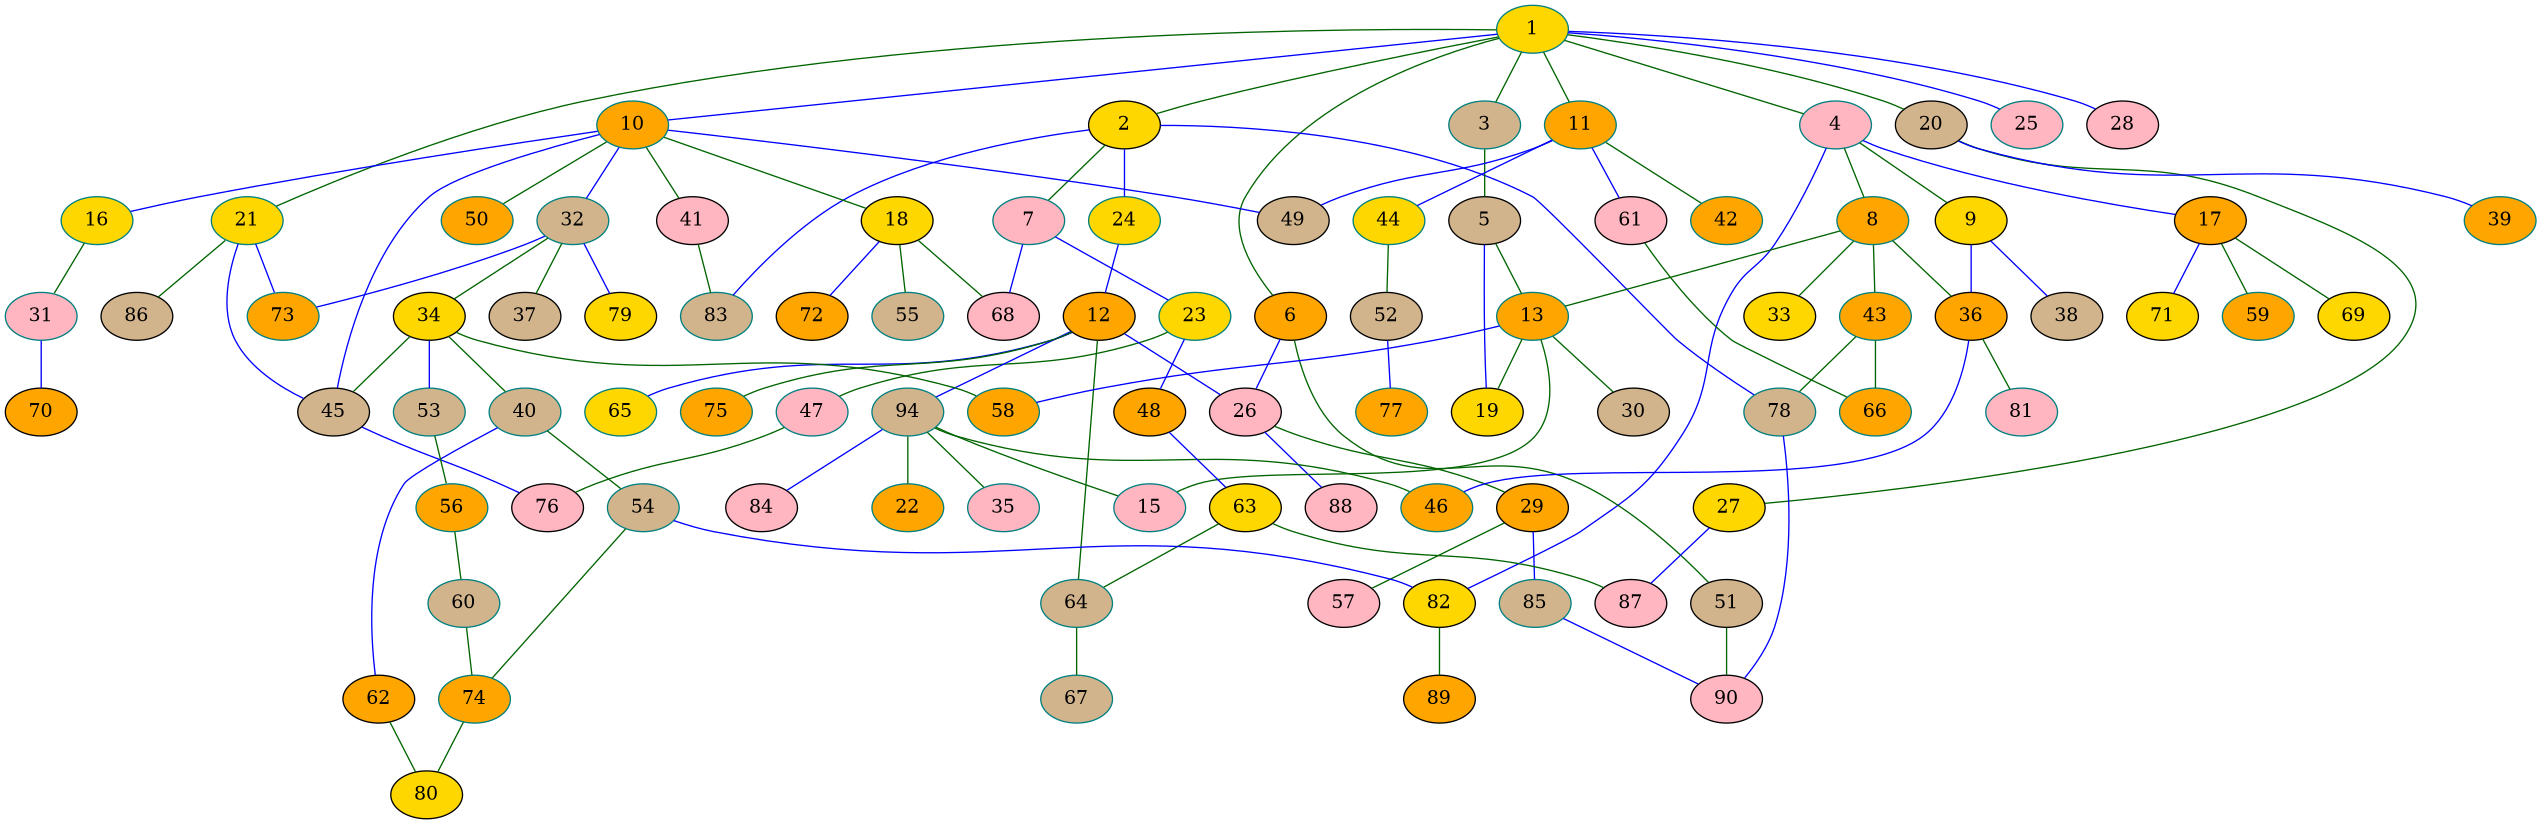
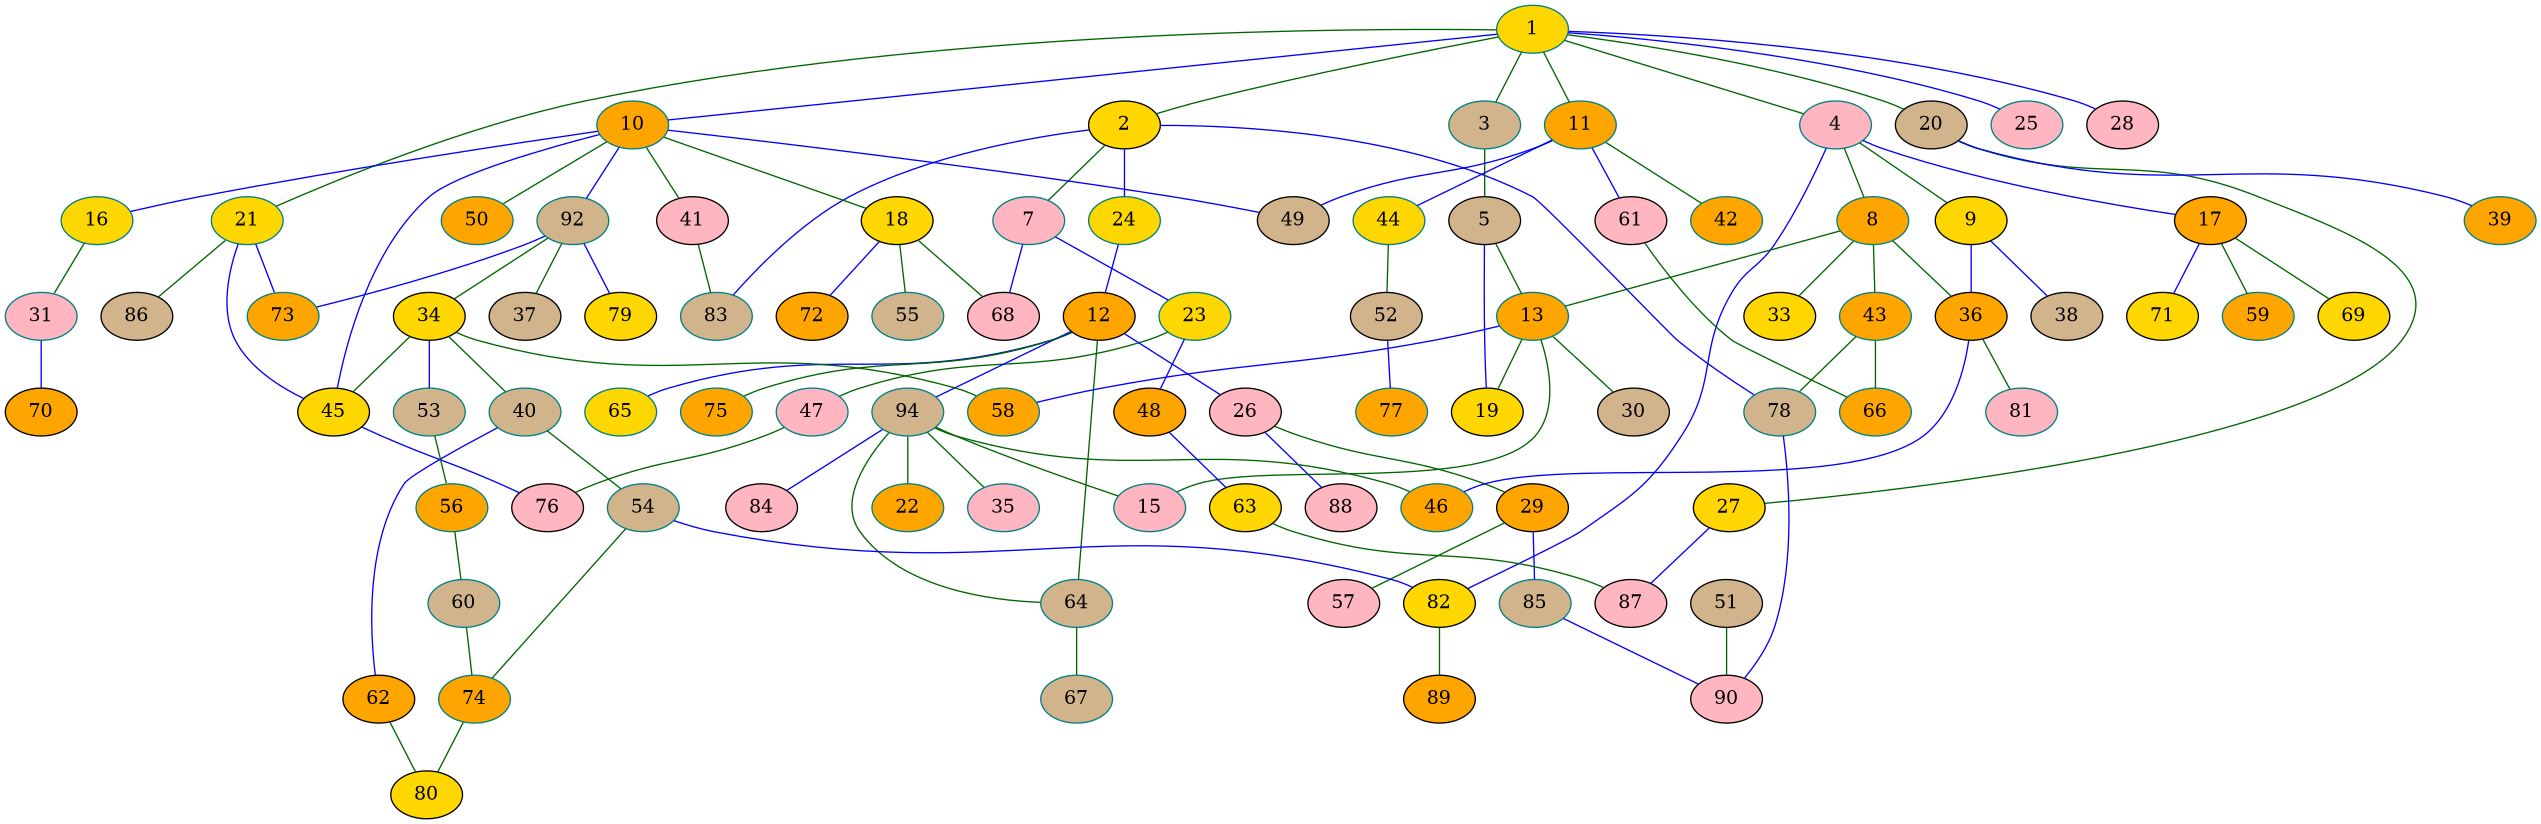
node "32": label "32" -> "92"
node "6": removed
node "45": fillcolor tan -> gold
edge "63" -- "64": now "94" -- "64"
